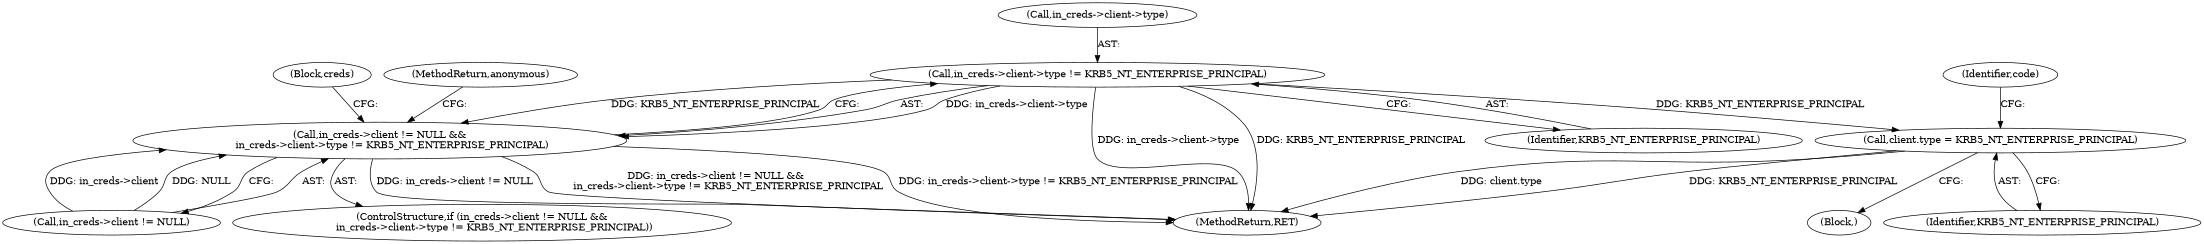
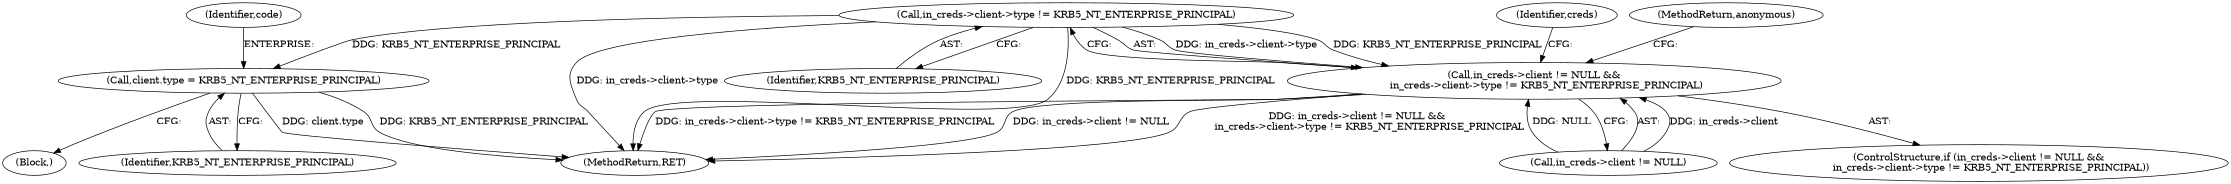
node "(Call,in_creds->client->type)": removed
node "(Block,creds)": label "(Block,creds)" -> "(Identifier,creds)"
edge "(Identifier,code)" -> "(Call,client.type = KRB5_NT_ENTERPRISE_PRINCIPAL)": label "CFG: " -> "ENTERPRISE: "
